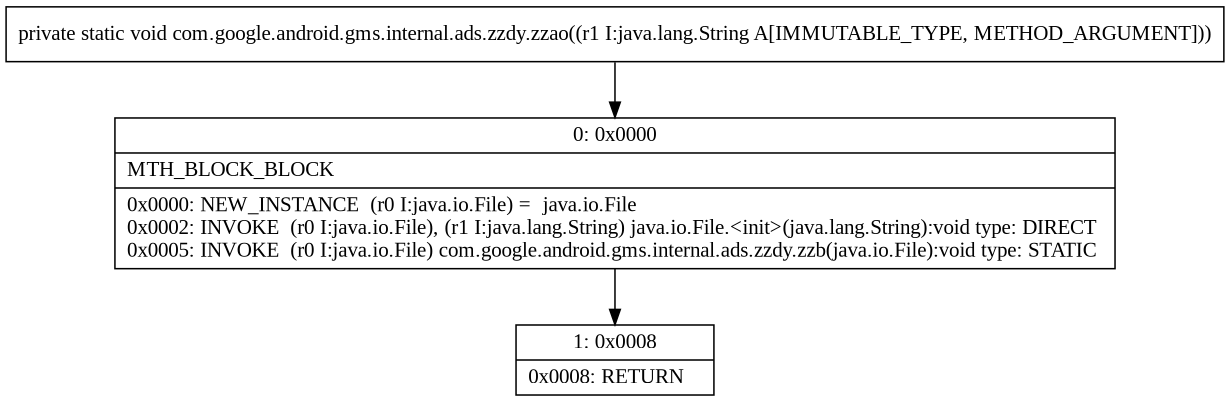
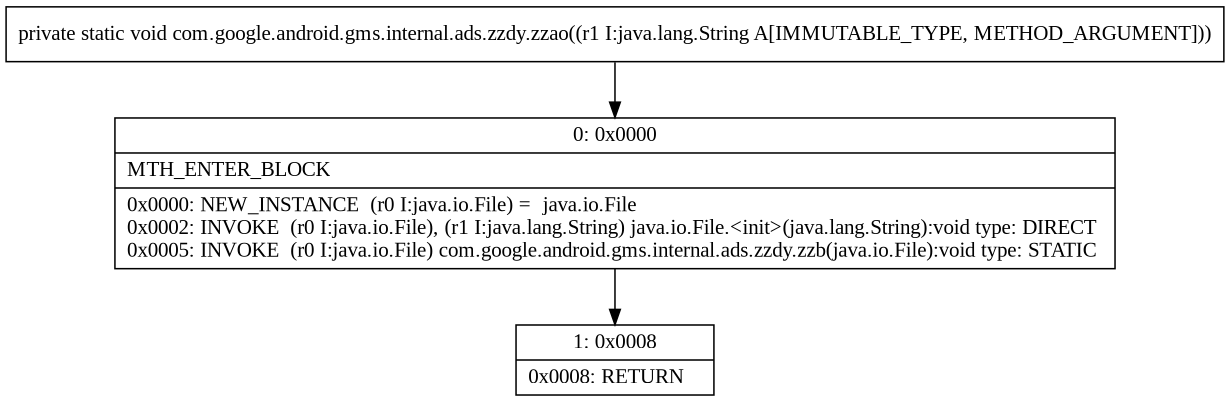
node "0: 0x0000": text "MTH_BLOCK_BLOCK" -> "MTH_ENTER_BLOCK"
